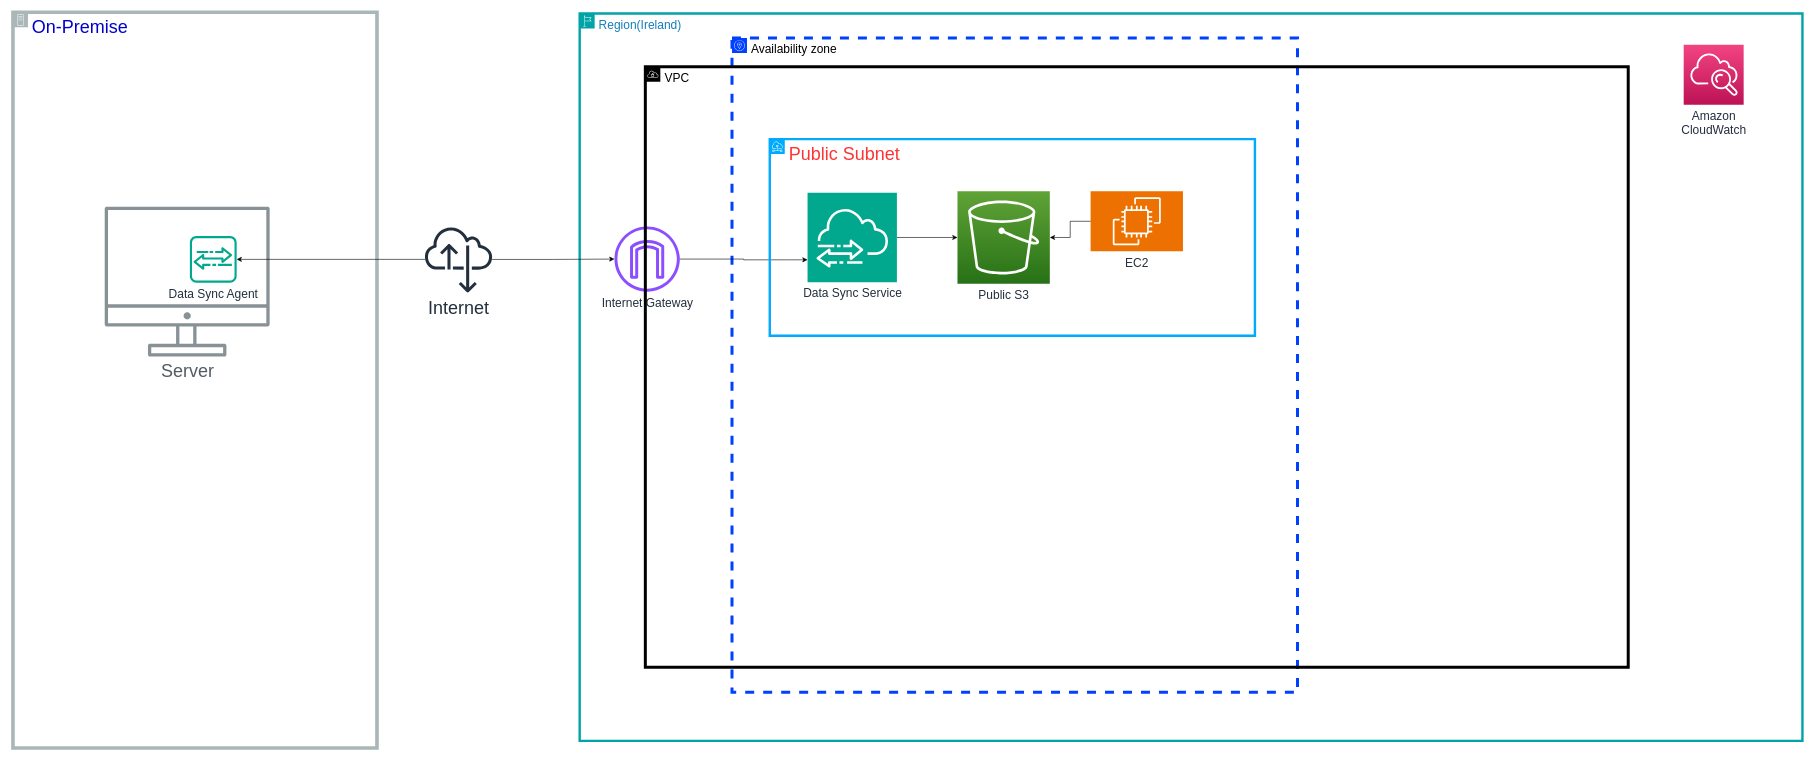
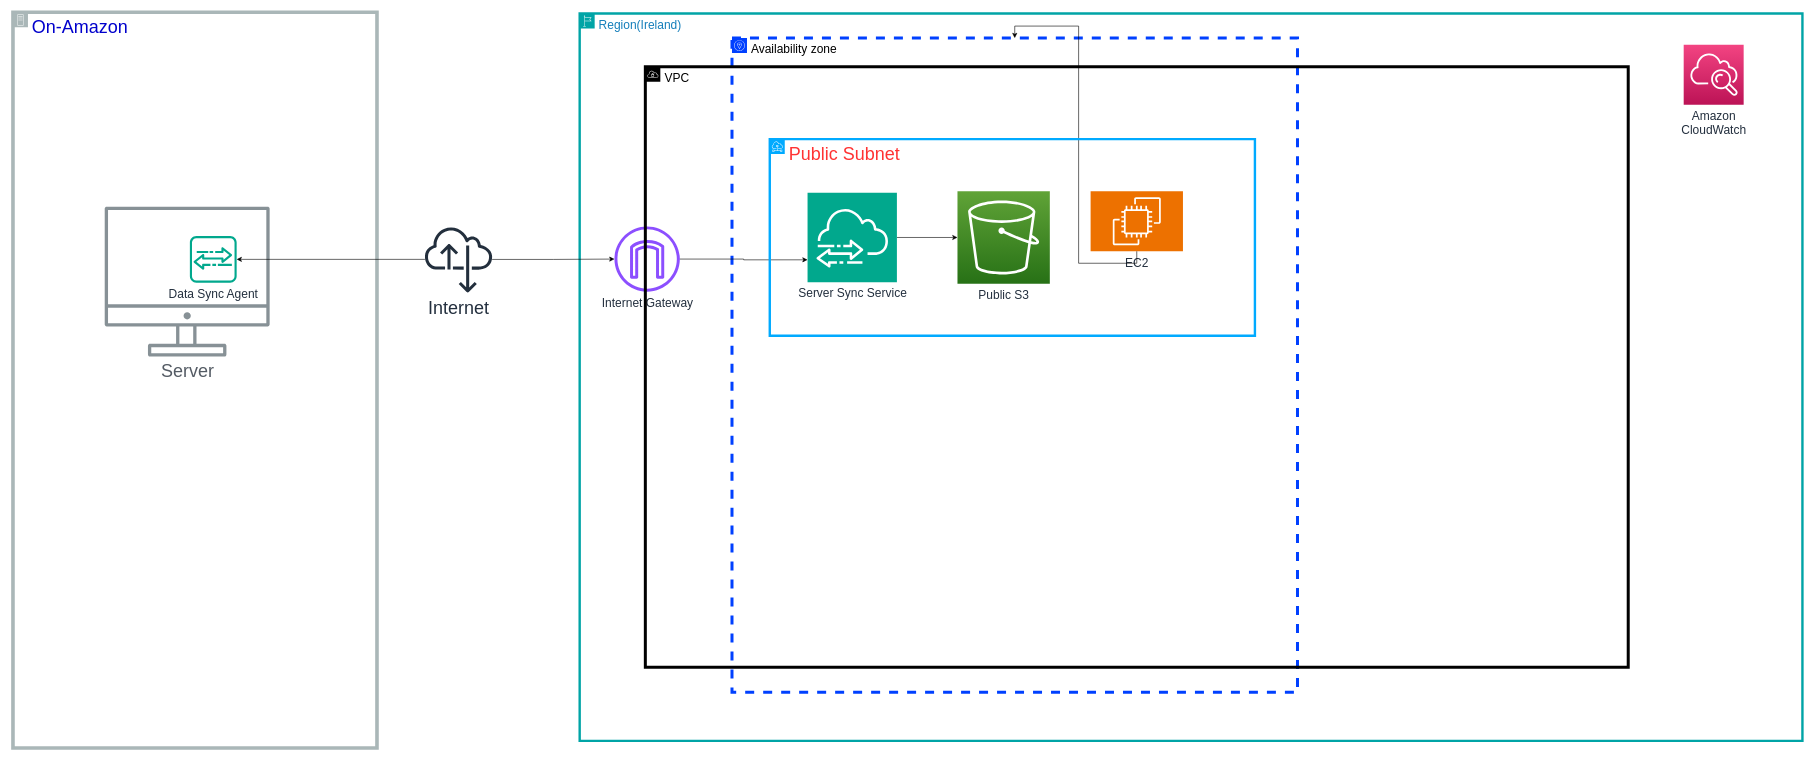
node "On-Premise": label "On-Premise" -> "On-Amazon"
edge "EC2" -> "Public S3": now "EC2" -> "Availability zone"
node "Data Sync Service": label "Data Sync Service" -> "Server Sync Service"
